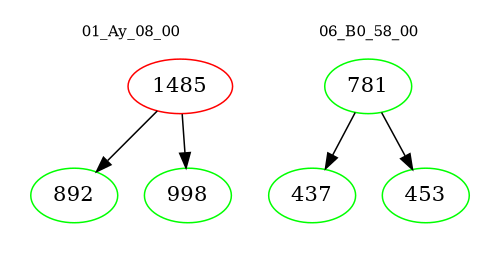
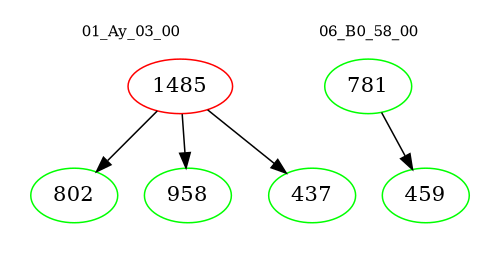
cluster "01_Ay_08_00": label "01_Ay_08_00" -> "01_Ay_03_00"
edge "781" -> "437": now "1485" -> "437"
node "892": label "892" -> "802"
node "998": label "998" -> "958"
node "453": label "453" -> "459"
